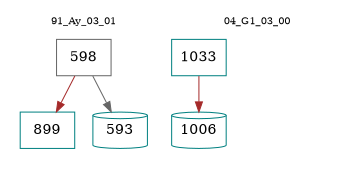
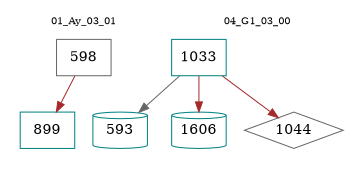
cluster "91_Ay_03_01": label "91_Ay_03_01" -> "01_Ay_03_01"
edge "598" -> "593": now "1033" -> "593"
node "1006": label "1006" -> "1606"
node "1044": added
